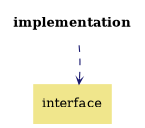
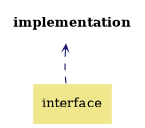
edge "implementation" -> "interface": reversed
